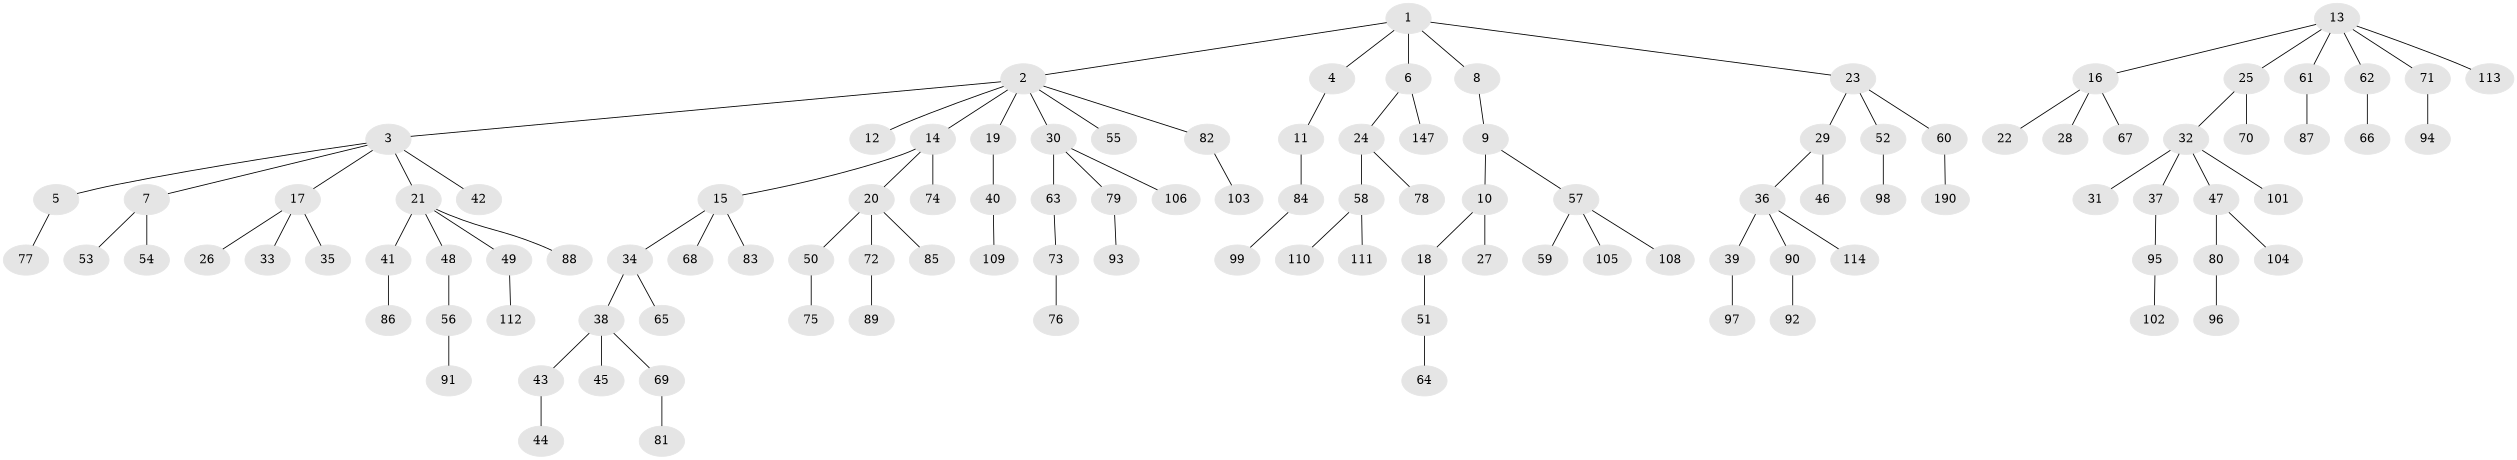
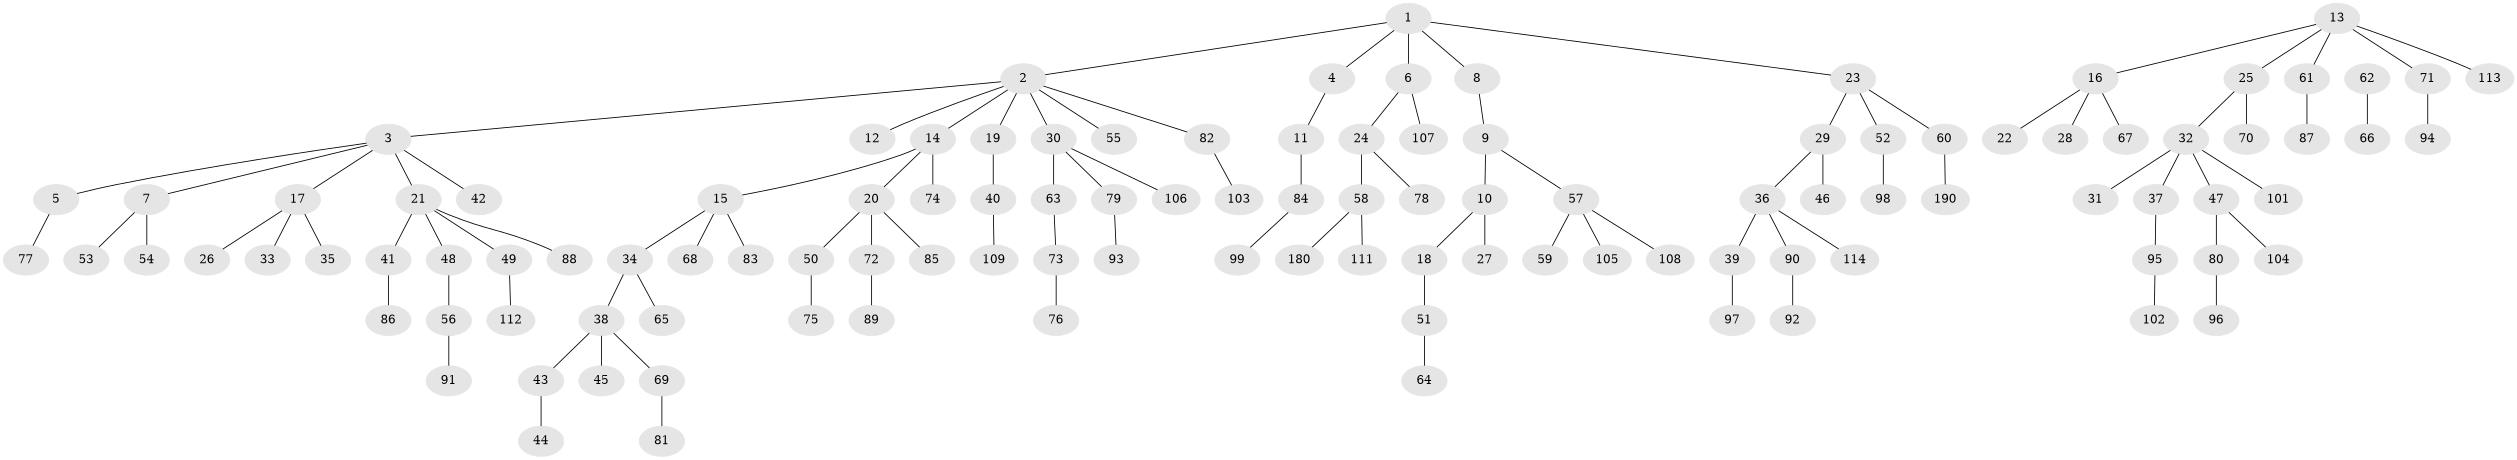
edge "13" -- "62": removed
node "147": label "147" -> "107"
node "110": label "110" -> "180"
